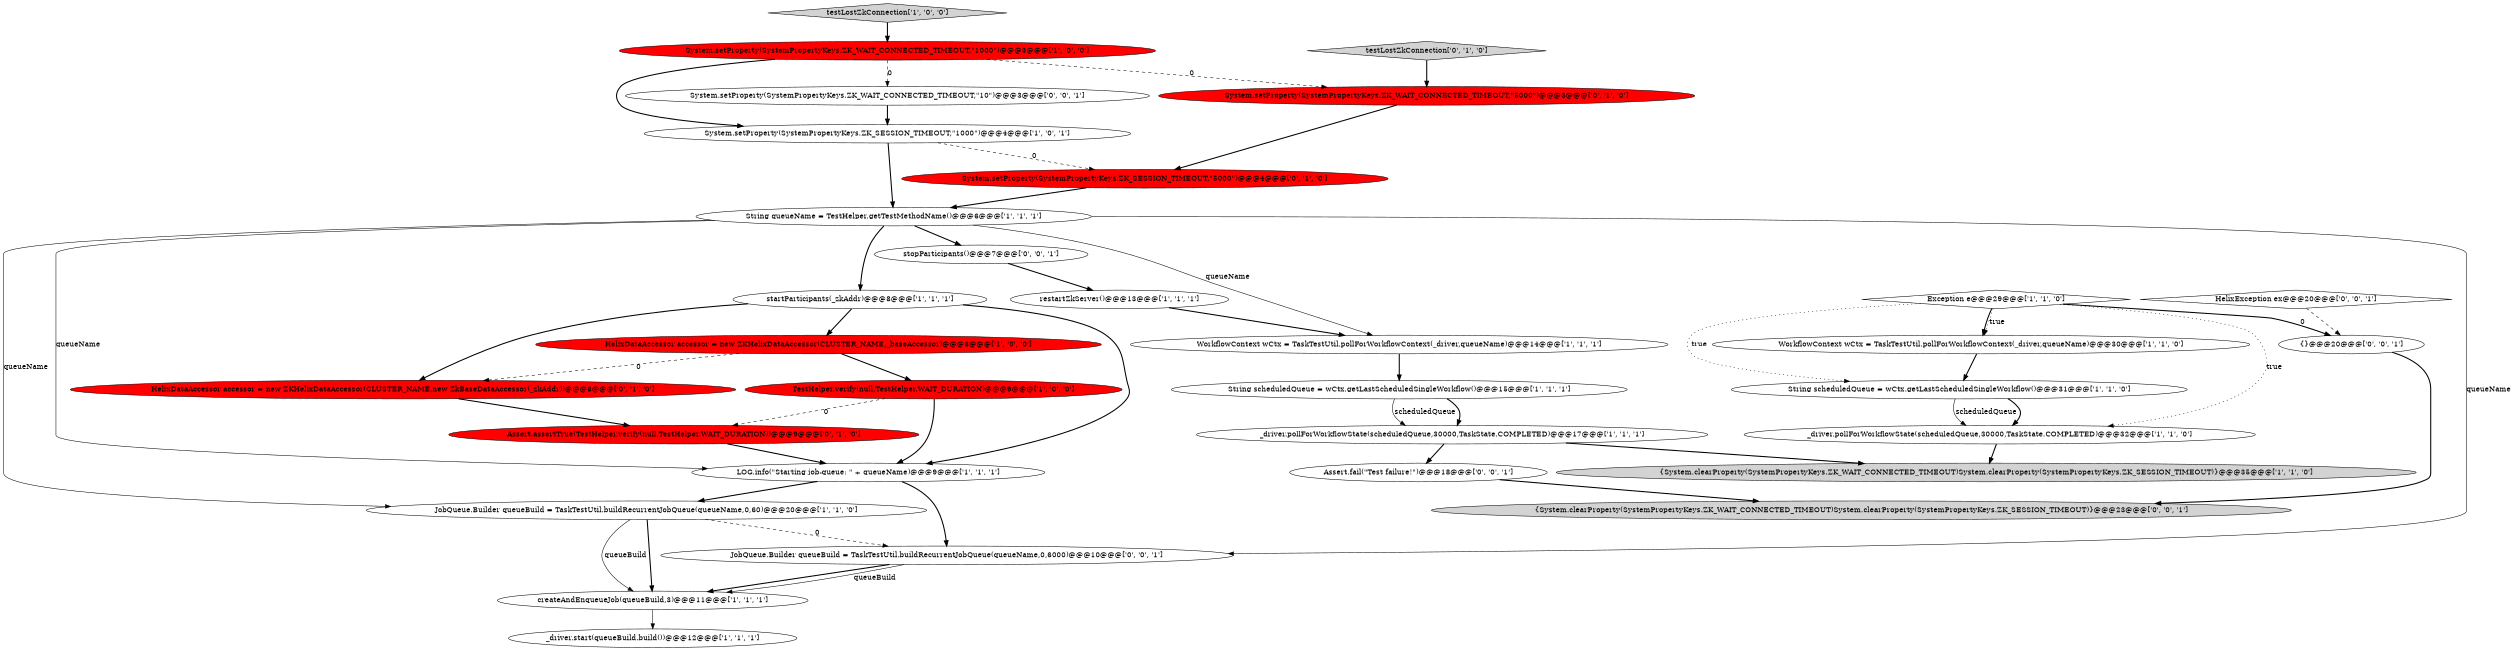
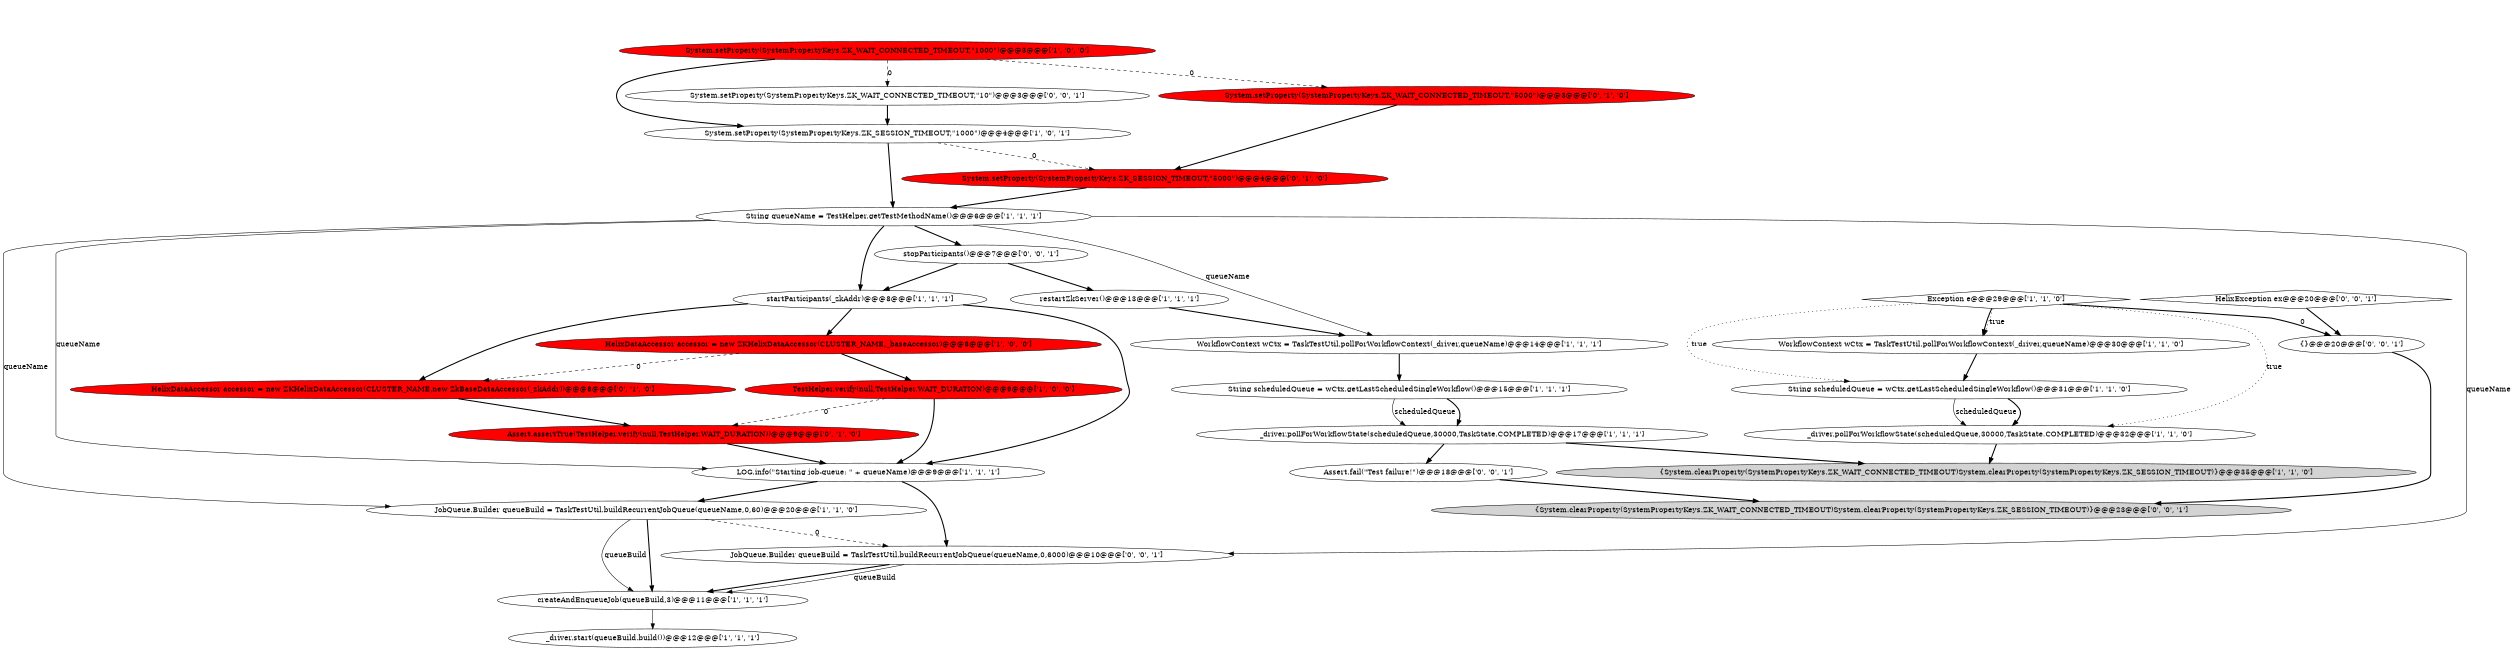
node "testLostZkConnection['1', '0', '0']": removed
node "testLostZkConnection['0', '1', '0']": removed
edge "stopParticipants()@@@7@@@['0', '0', '1']" -> "startParticipants(_zkAddr)@@@8@@@['1', '1', '1']": added
edge "HelixException ex@@@20@@@['0', '0', '1']" -> "{}@@@20@@@['0', '0', '1']": style dashed -> bold
